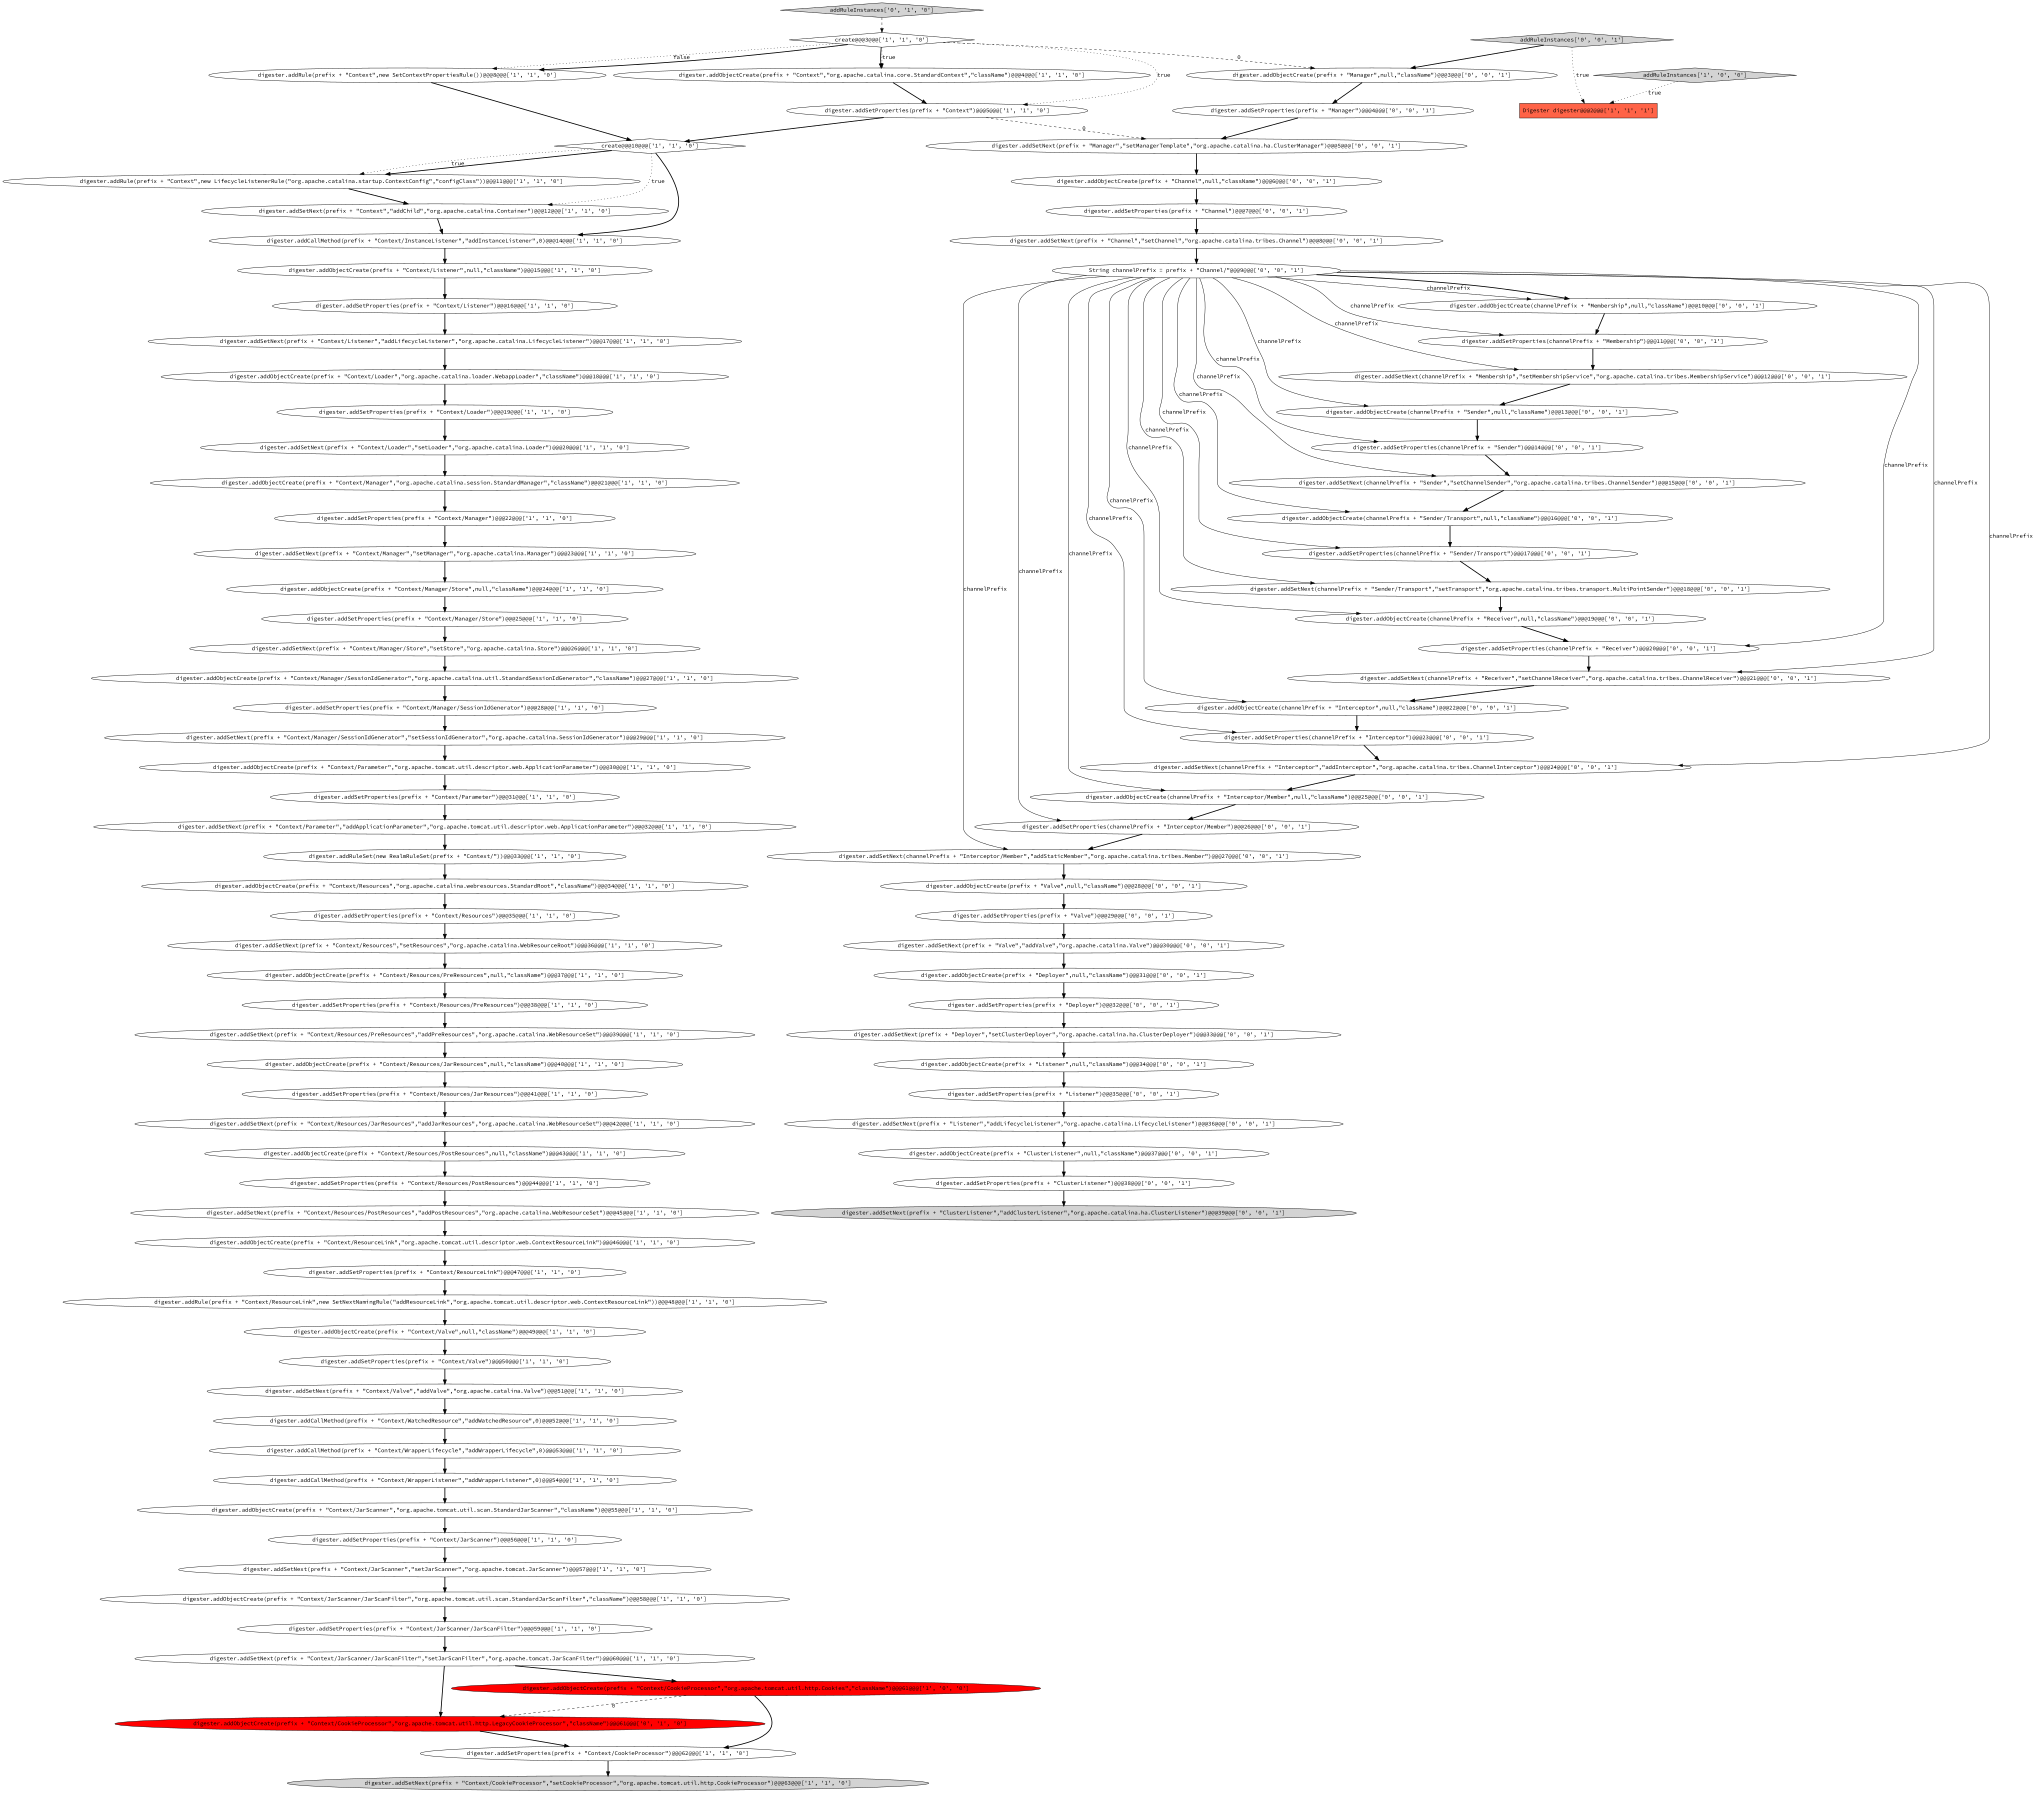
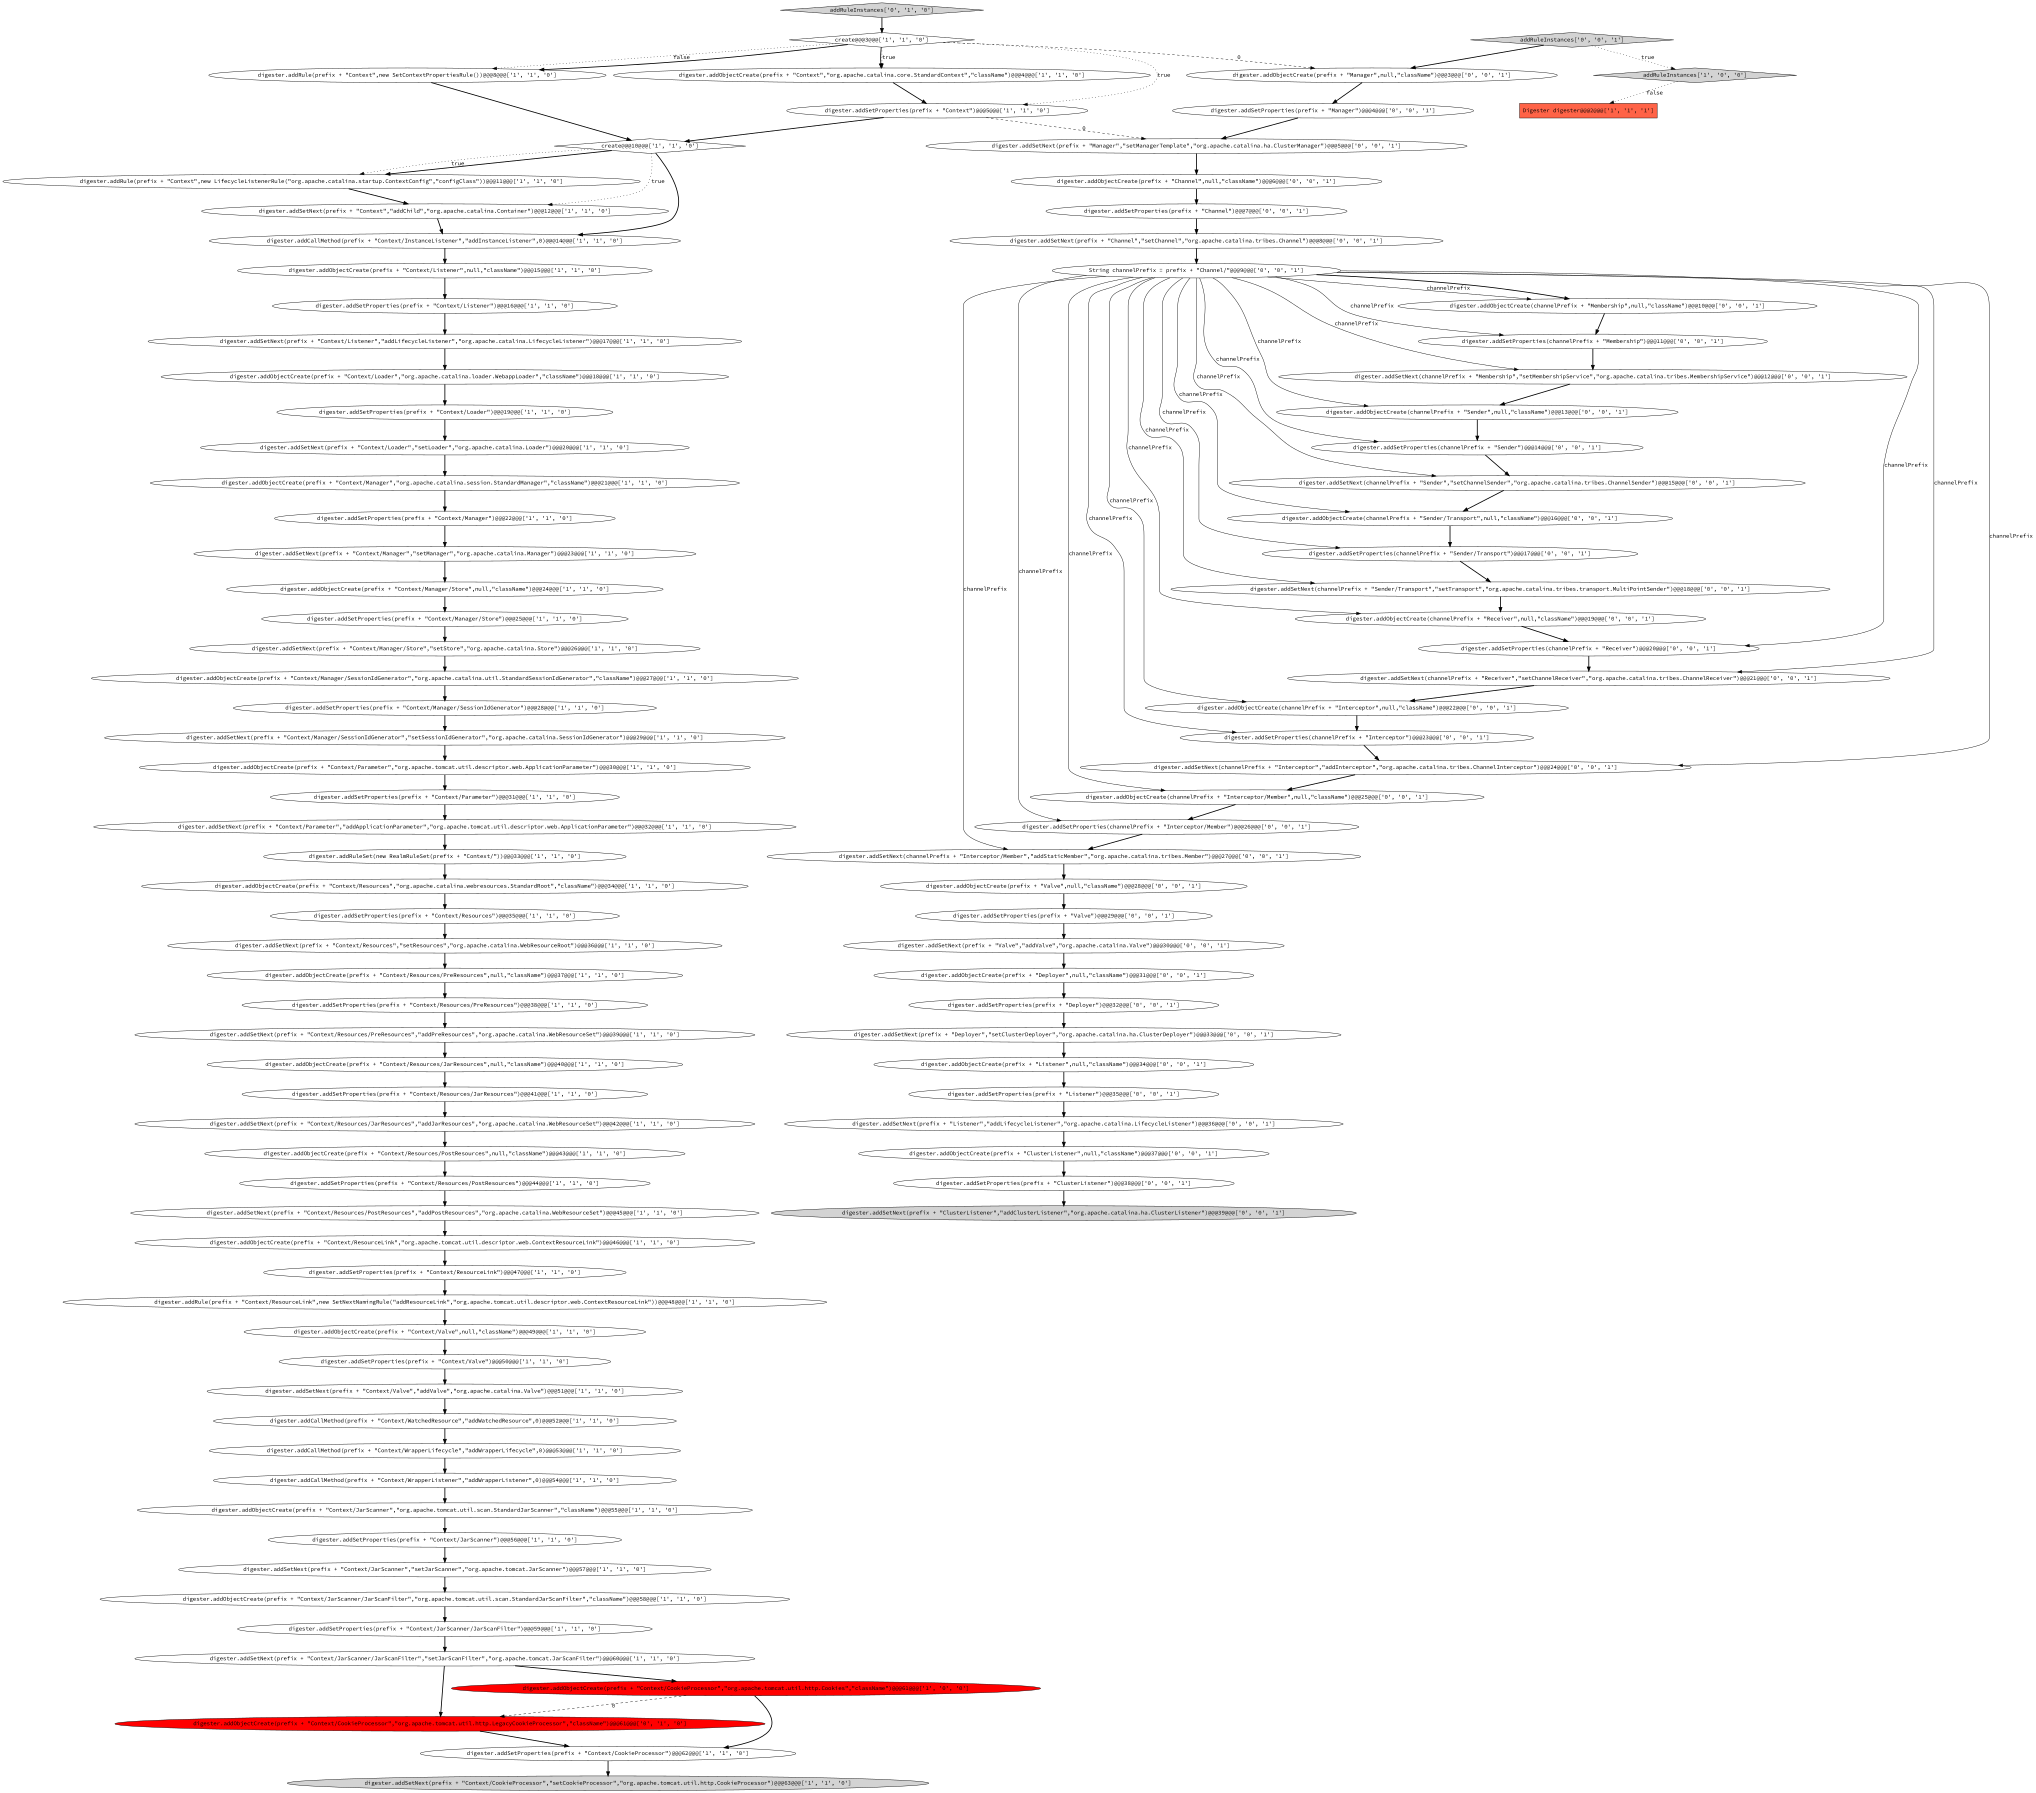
edge "addRuleInstances['0', '1', '0']" -> "create@@@3@@@['1', '1', '0']": style dashed -> bold
edge "addRuleInstances['0', '0', '1']" -> "Digester digester@@@2@@@['1', '1', '1']": now "addRuleInstances['0', '0', '1']" -> "addRuleInstances['1', '0', '0']"
edge "addRuleInstances['1', '0', '0']" -> "Digester digester@@@2@@@['1', '1', '1']": label "true" -> "false"
